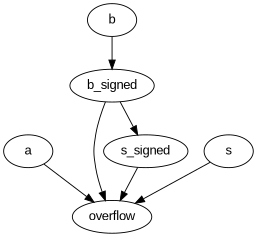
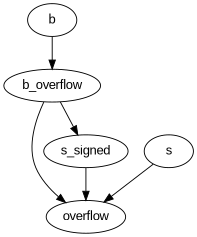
node "b_signed": label "b_signed" -> "b_overflow"
node "a": removed
